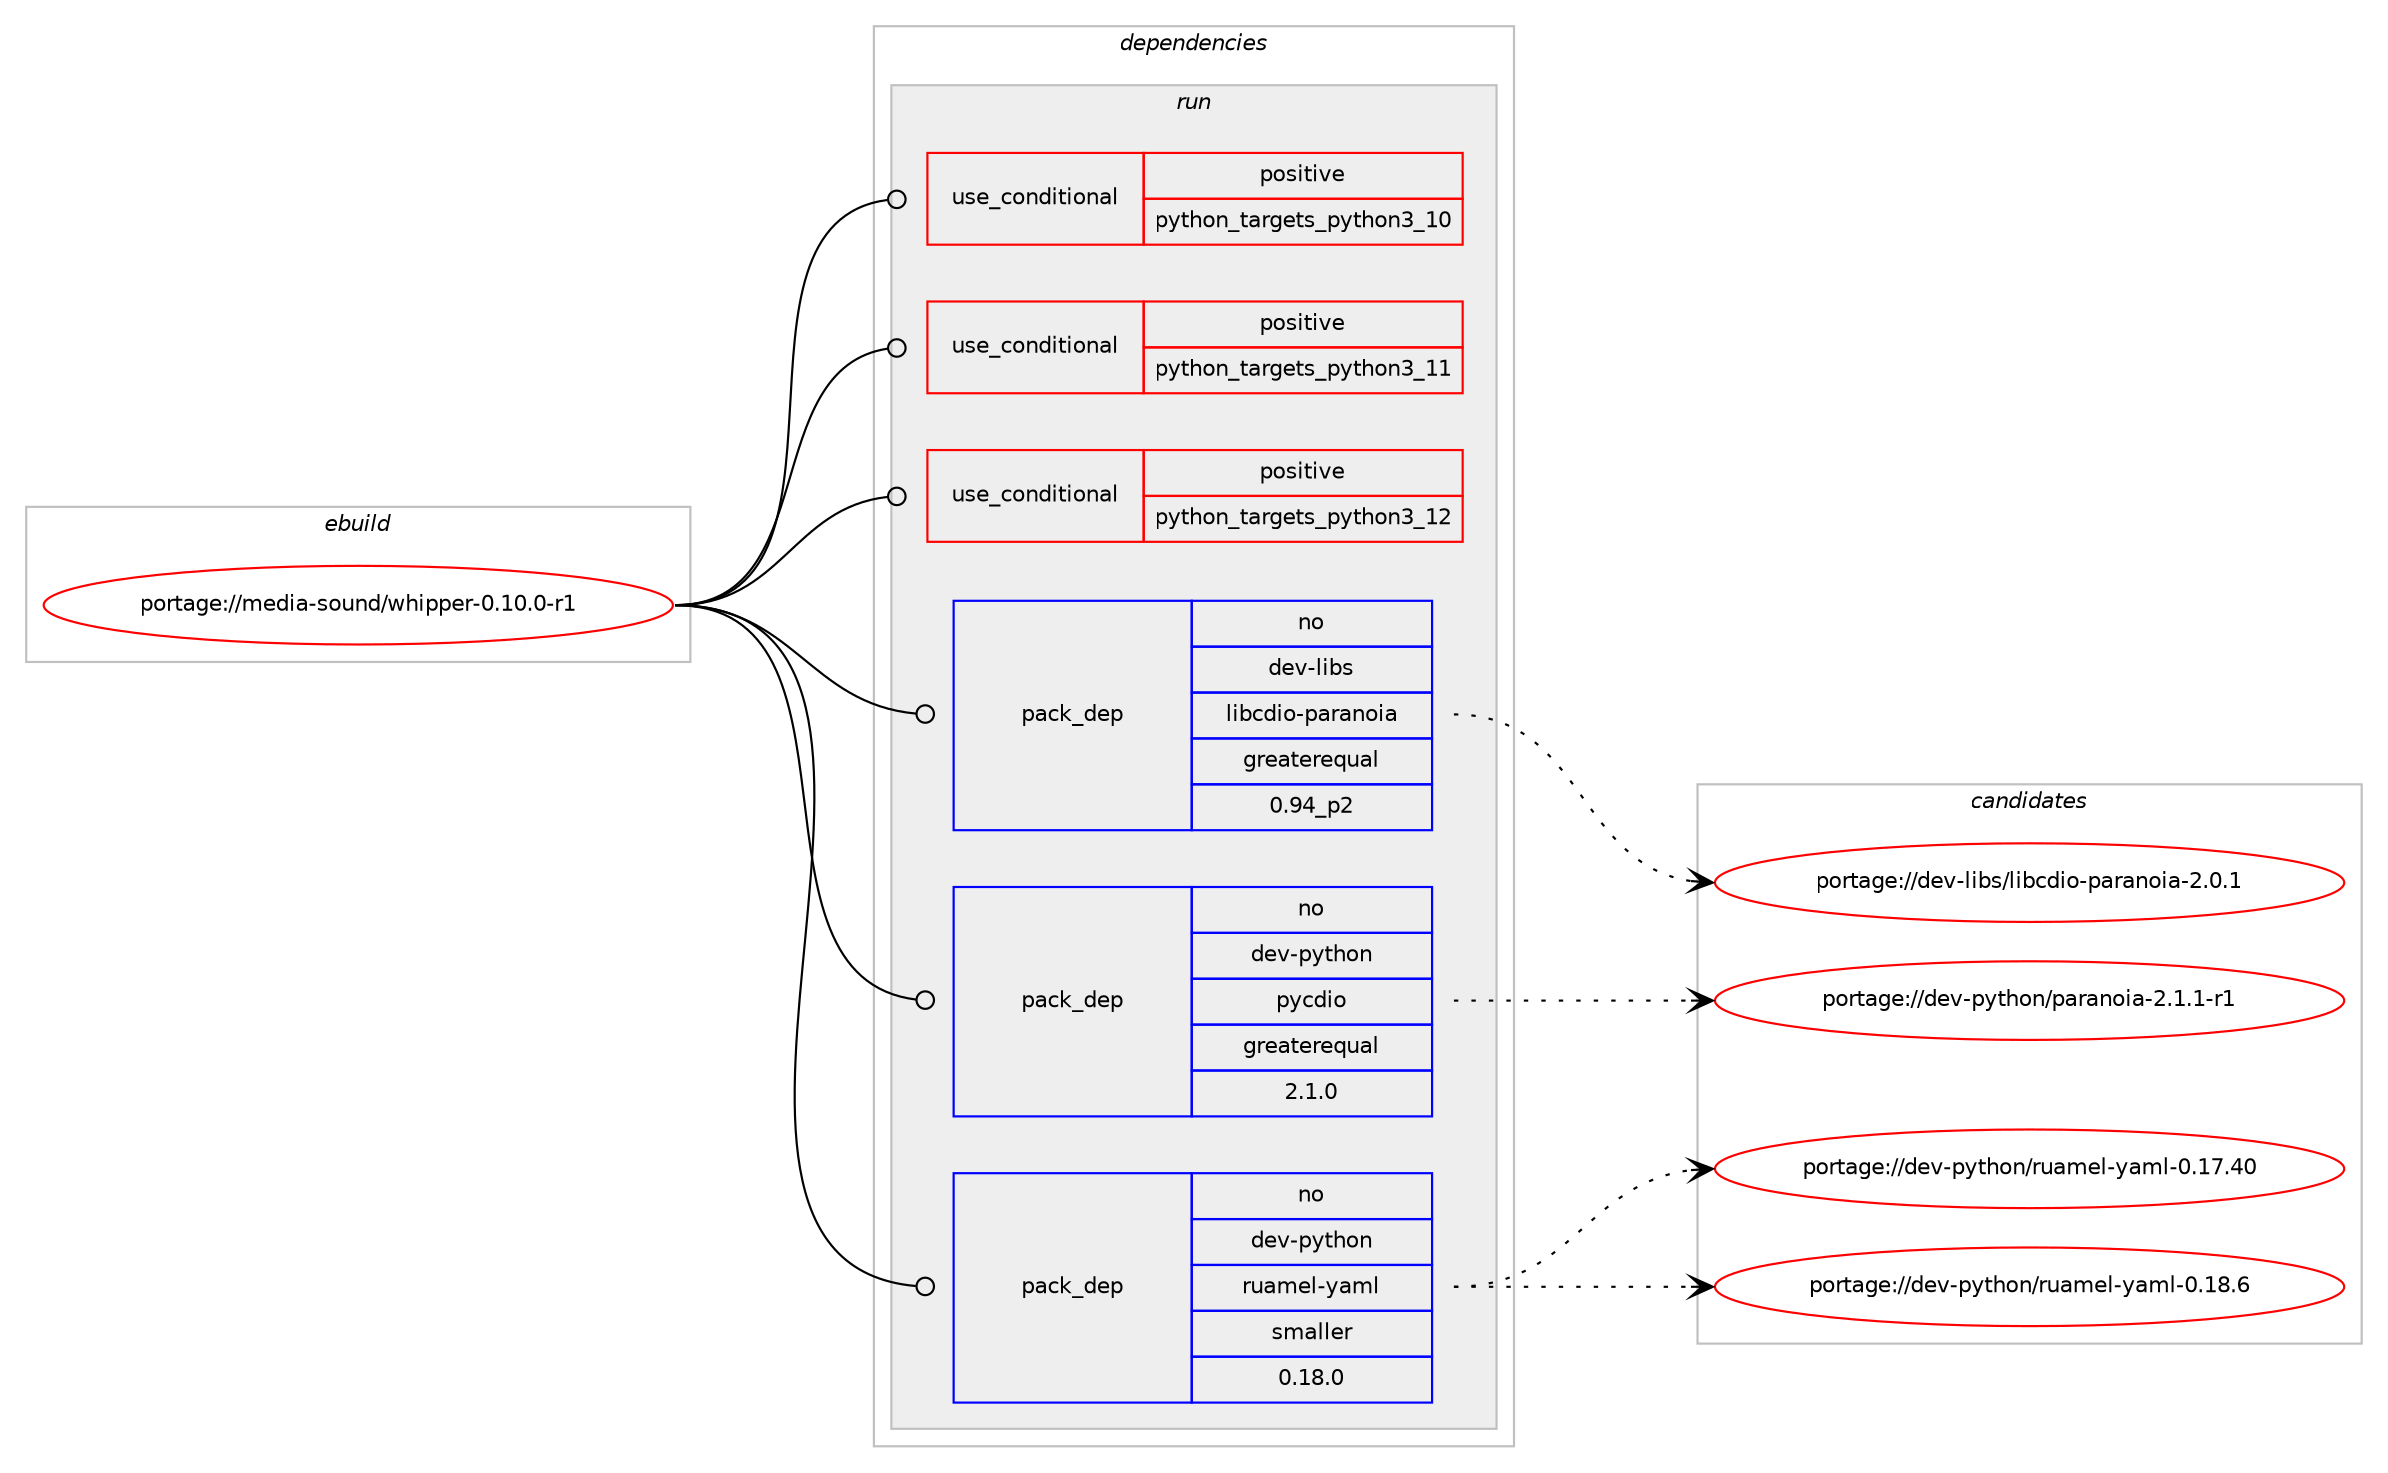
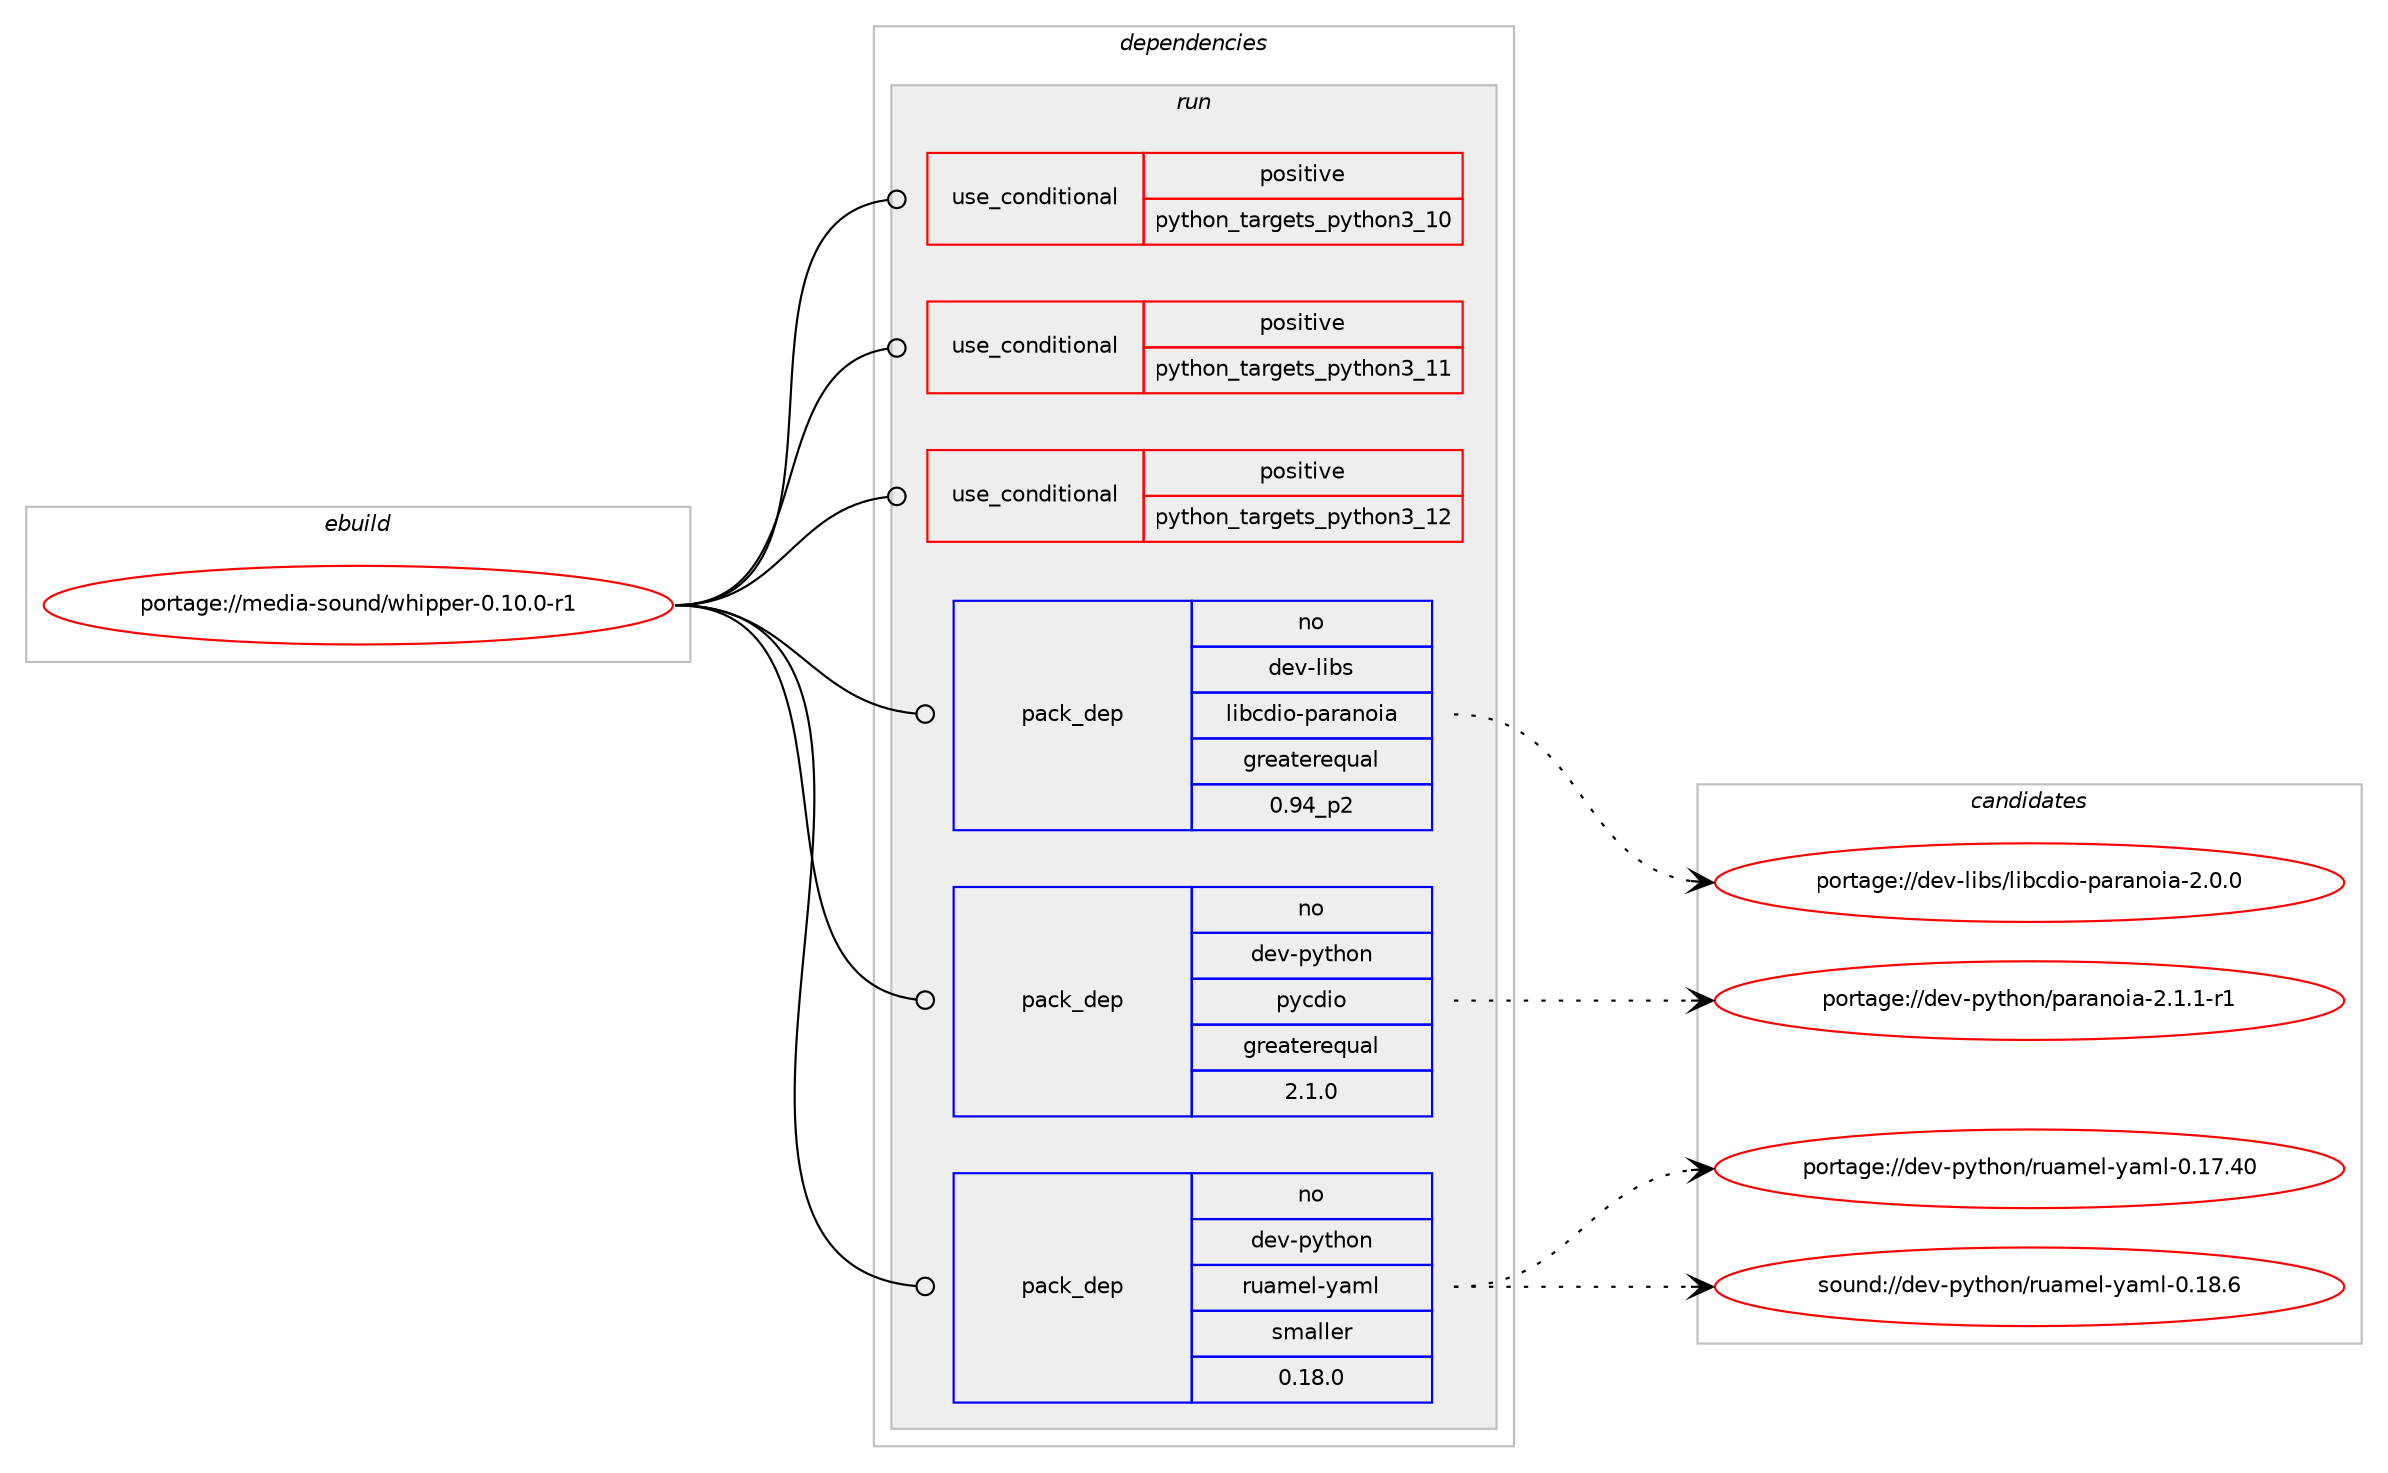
node "portage://dev-libs/libcdio-paranoia-2.0.1": label "portage://dev-libs/libcdio-paranoia-2.0.1" -> "portage://dev-libs/libcdio-paranoia-2.0.0"
node "portage://dev-python/ruamel-yaml-0.18.6": label "portage://dev-python/ruamel-yaml-0.18.6" -> "sound://dev-python/ruamel-yaml-0.18.6"
